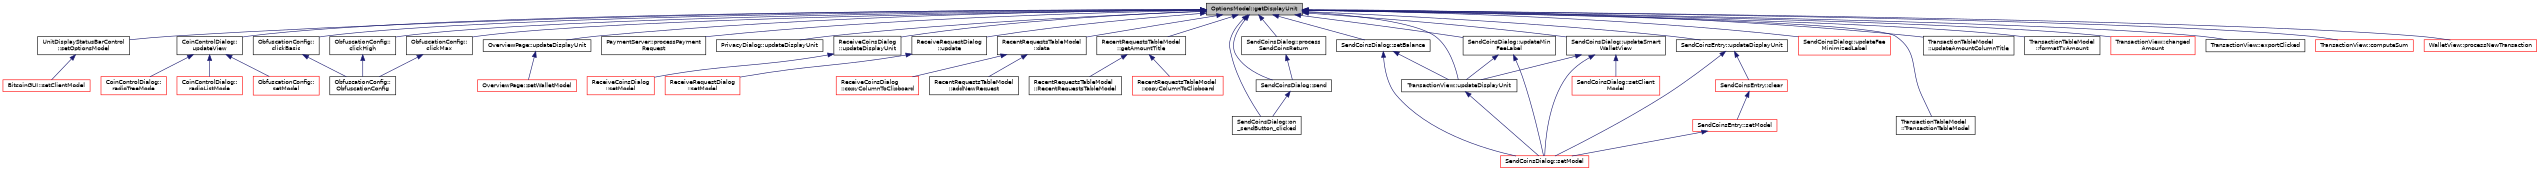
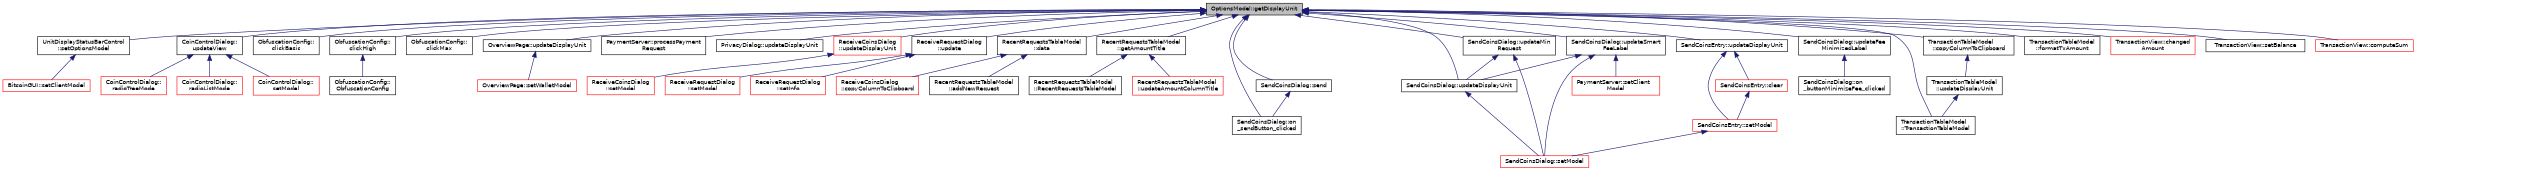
node "ReceiveCoinsDialog ::updateDisplayUnit": color black -> red
node "SendCoinsDialog::process SendCoinsReturn": removed
node "SendCoinsDialog::setBalance": removed
node "SendCoinsDialog::updateMin FeeLabel": label "SendCoinsDialog::updateMin FeeLabel" -> "SendCoinsDialog::updateMin Request"
node "SendCoinsDialog::updateSmart WalletView": label "SendCoinsDialog::updateSmart WalletView" -> "SendCoinsDialog::updateSmart FeeLabel"
node "SendCoinsDialog::updateFee MinimizedLabel": color red -> black
node "TransactionTableModel ::updateAmountColumnTitle": label "TransactionTableModel ::updateAmountColumnTitle" -> "TransactionTableModel ::copyColumnToClipboard"
node "TransactionView::exportClicked": label "TransactionView::exportClicked" -> "TransactionView::setBalance"
node "WalletView::processNewTransaction": removed
edge "ObfuscationConfig:: ObfuscationConfig" -> "ObfuscationConfig:: clickBasic": removed
edge "ObfuscationConfig:: ObfuscationConfig" -> "ObfuscationConfig:: clickMax": removed
node "ObfuscationConfig:: setModel": label "ObfuscationConfig:: setModel" -> "CoinControlDialog:: setModel"
node "ReceiveRequestDialog ::setInfo": added
node "RecentRequestsTableModel ::copyColumnToClipboard": label "RecentRequestsTableModel ::copyColumnToClipboard" -> "RecentRequestsTableModel ::updateAmountColumnTitle"
node "TransactionView::updateDisplayUnit": label "TransactionView::updateDisplayUnit" -> "SendCoinsDialog::updateDisplayUnit"
node "SendCoinsDialog::setClient Model": label "SendCoinsDialog::setClient Model" -> "PaymentServer::setClient Model"
node "SendCoinsDialog::on _buttonMinimizeFee_clicked": added
node "TransactionTableModel ::updateDisplayUnit": added
edge "SendCoinsDialog::setModel" -> "SendCoinsEntry::updateDisplayUnit": now "SendCoinsEntry::setModel" -> "SendCoinsEntry::updateDisplayUnit"
